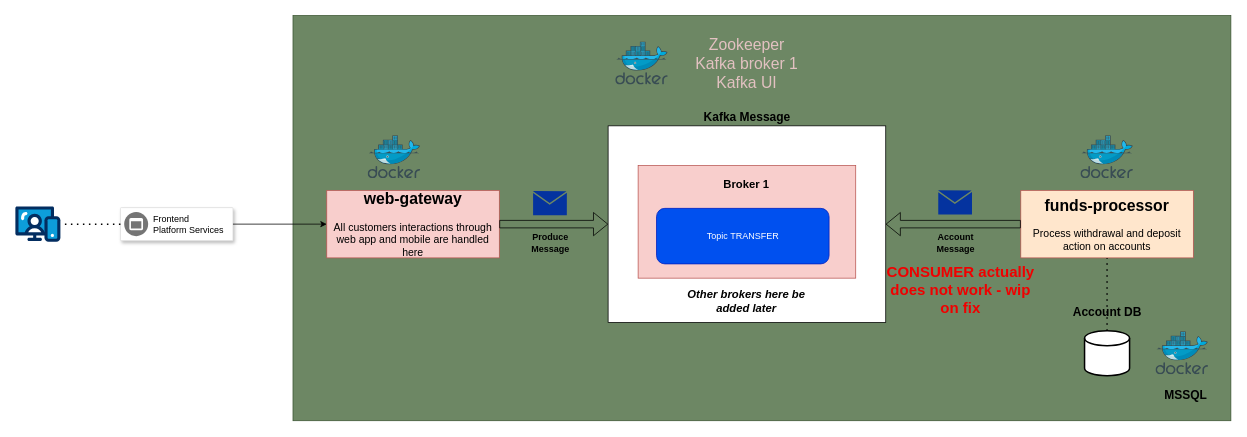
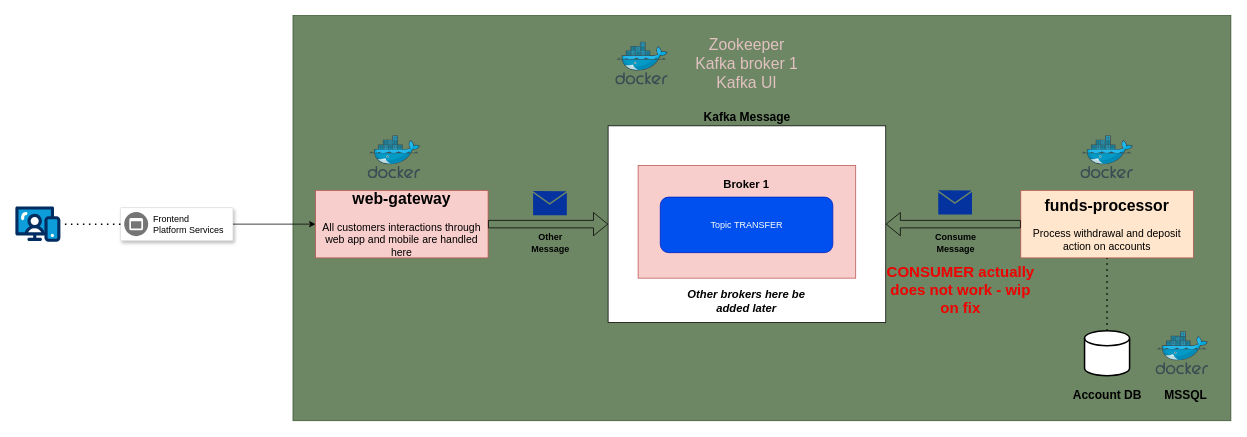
node "web-gateway All customers interactions through web app and mobile are handled here": moved (413, 224) -> (402, 224)
node "Topic TRANSFER": moved (743, 236) -> (746, 225)
node "Produce Message": label "Produce Message" -> "Other Message"
node "Account Message": label "Account Message" -> "Consume Message"
node "Account DB": moved (1107, 312) -> (1107, 394)
